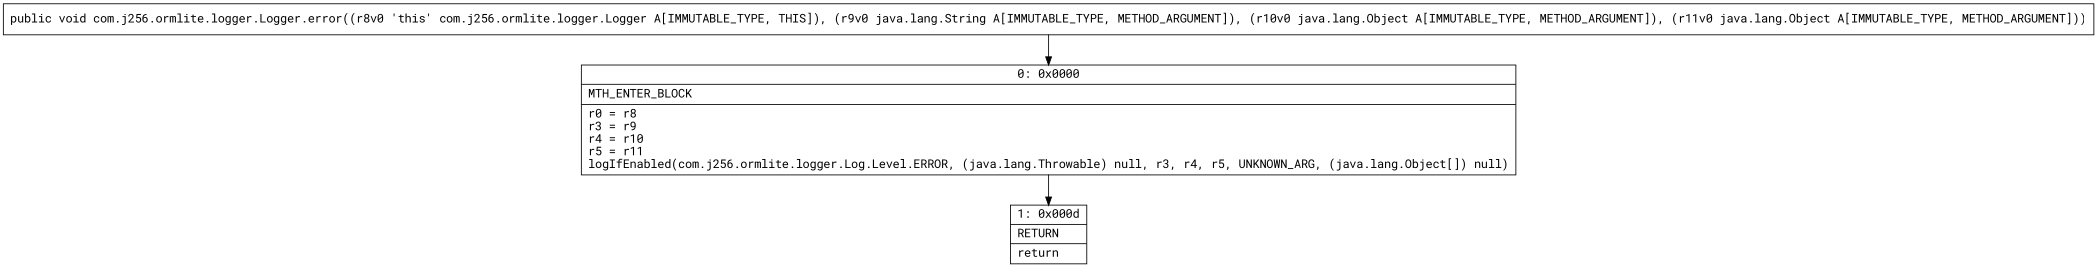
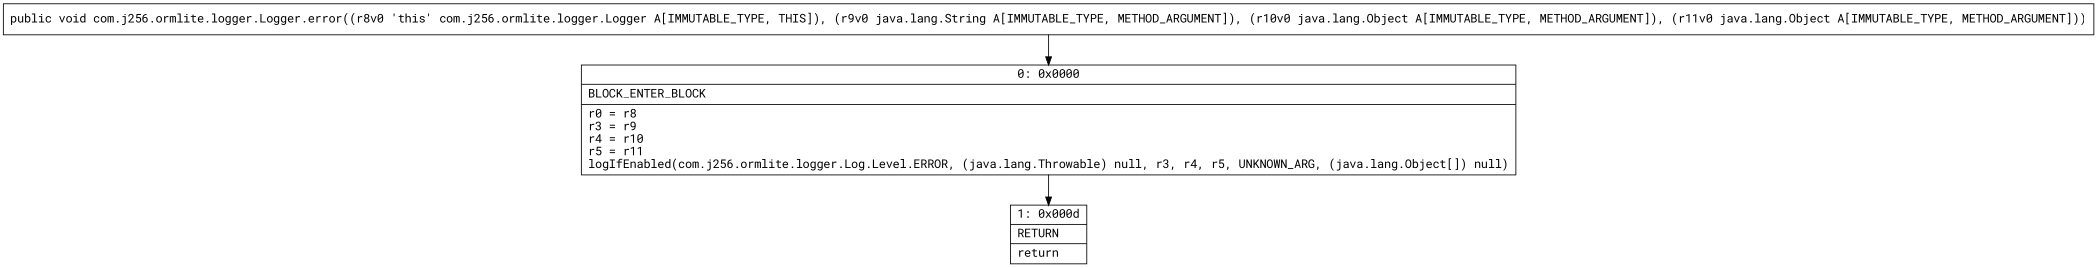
node "0: 0x0000": text "MTH_ENTER_BLOCK" -> "BLOCK_ENTER_BLOCK"
